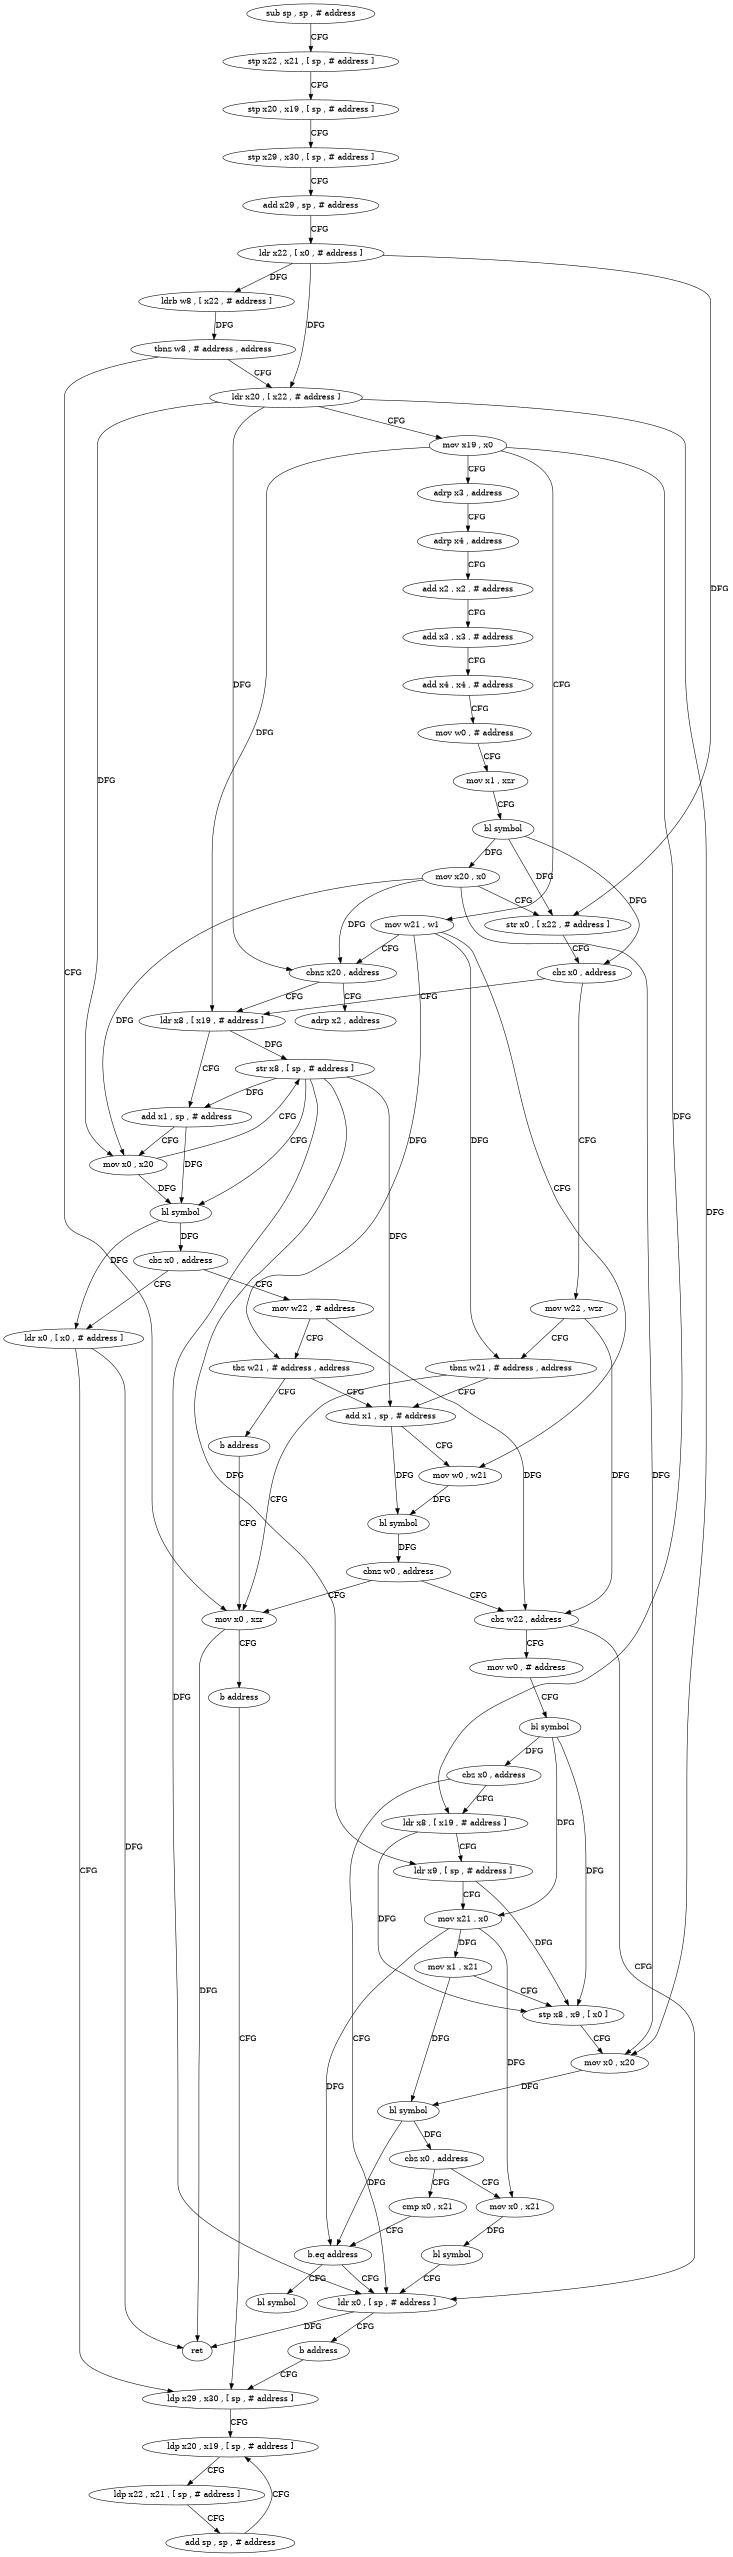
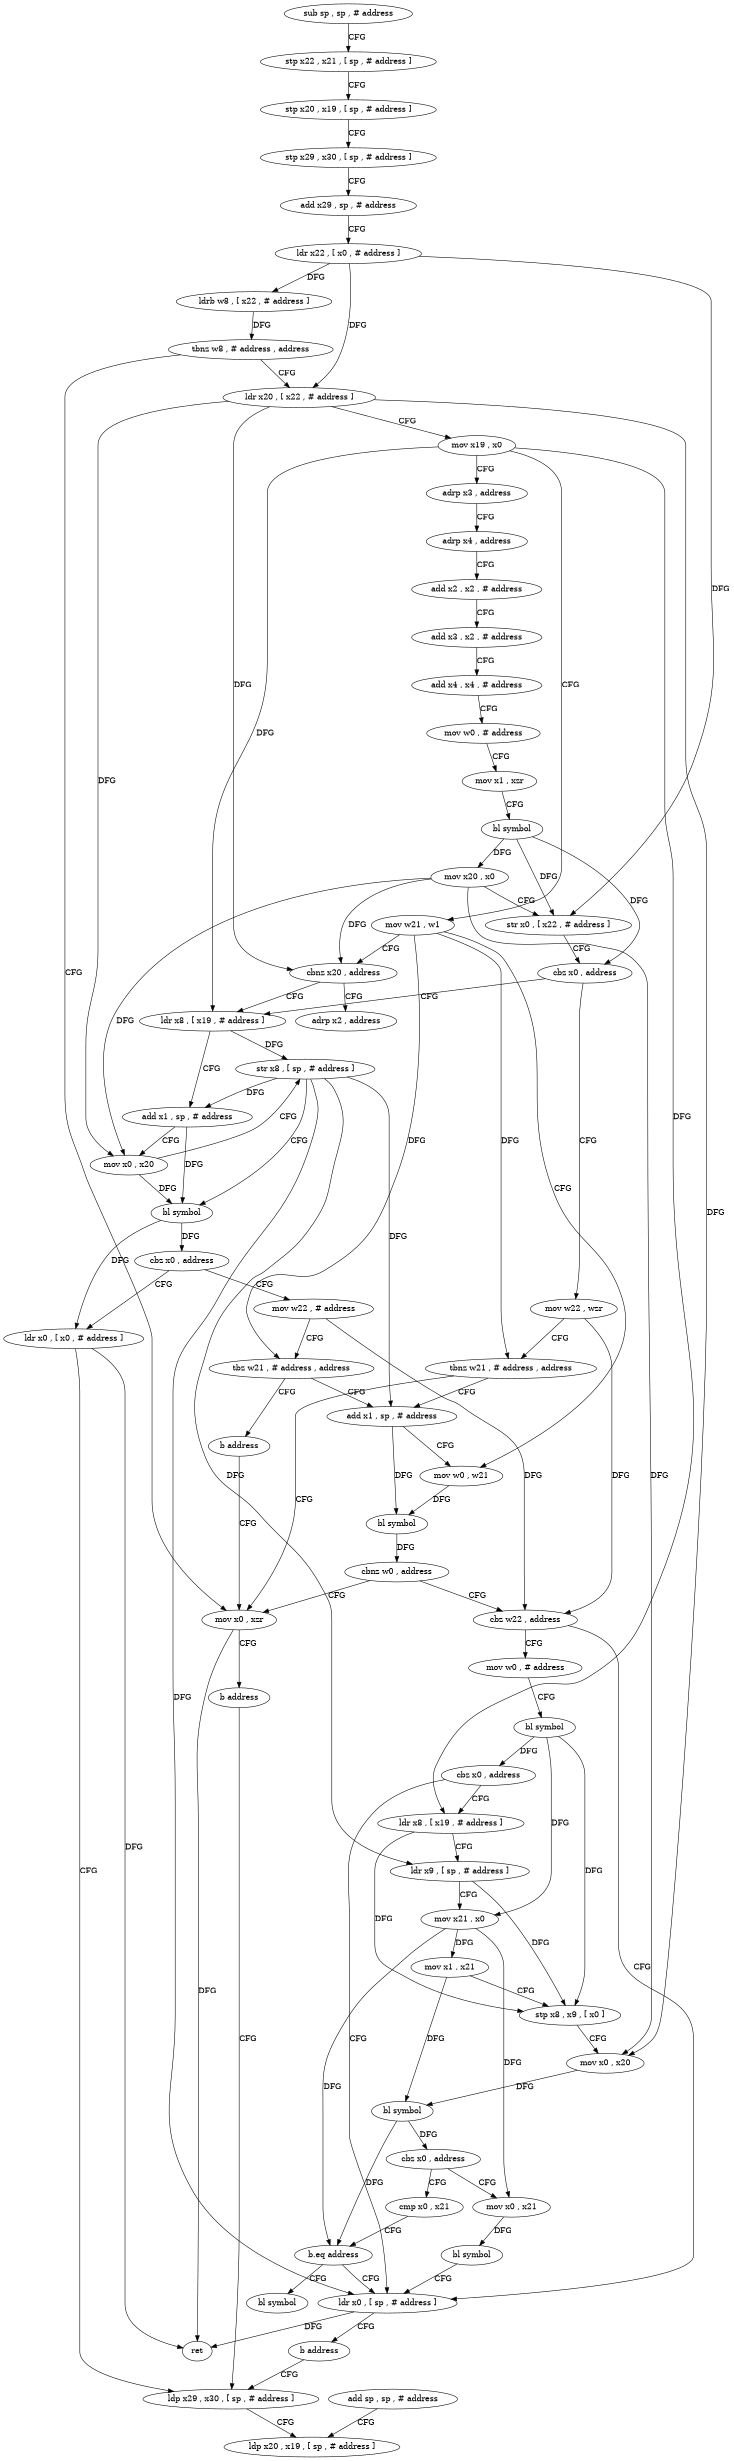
node "add x3 , x3 , # address": label "add x3 , x3 , # address" -> "add x3 , x2 , # address"
node "ldp x22 , x21 , [ sp , # address ]": removed
